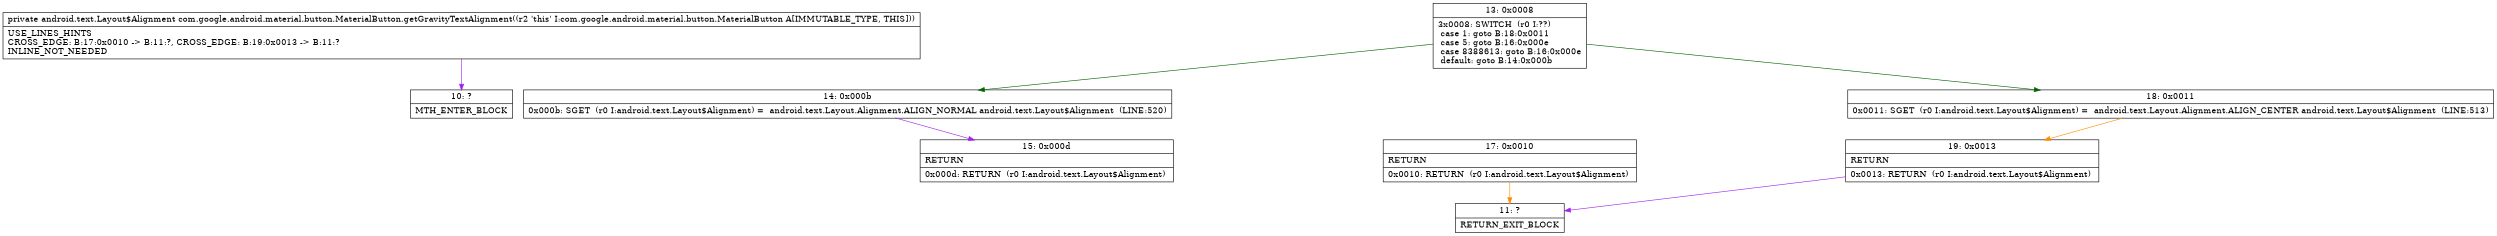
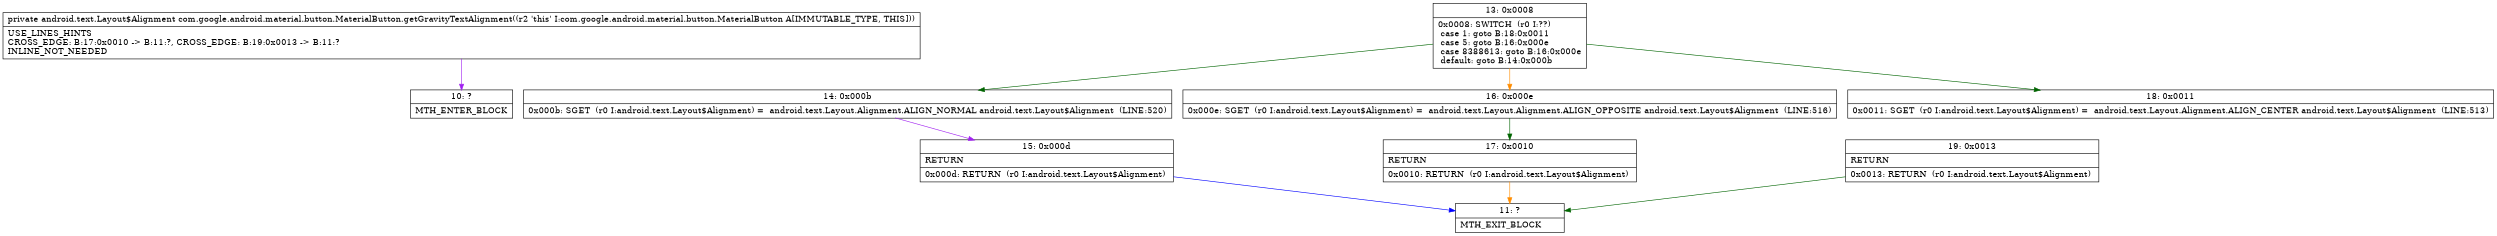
node "13: 0x0008": text "3x0008: SWITCH  (r0 I:??)" -> "0x0008: SWITCH  (r0 I:??)"
node "16: 0x000e": added
edge "18: 0x0011" -> "19: 0x0013": removed
edge "15: 0x000d" -> "11: ?": added
edge "19: 0x0013" -> "11: ?": color purple -> darkgreen
node "11: ?": text "RETURN_EXIT_BLOCK" -> "MTH_EXIT_BLOCK"
